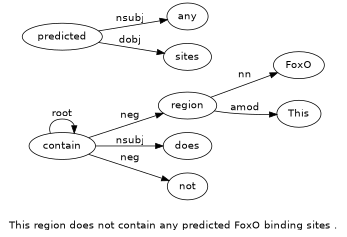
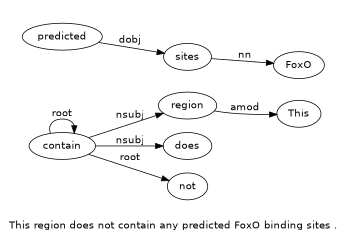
node "any": removed
edge "region" -> "FoxO": now "sites" -> "FoxO"
edge "contain" -> "region": label "neg" -> "nsubj"
edge "contain" -> "not": label "neg" -> "root"
